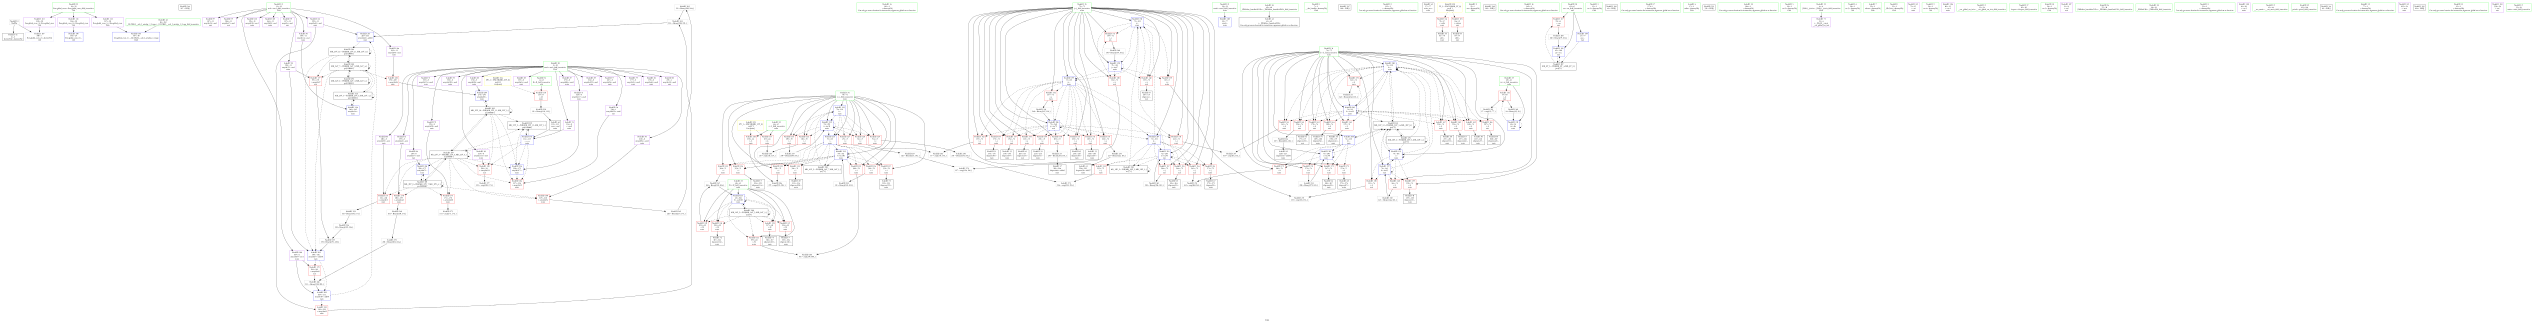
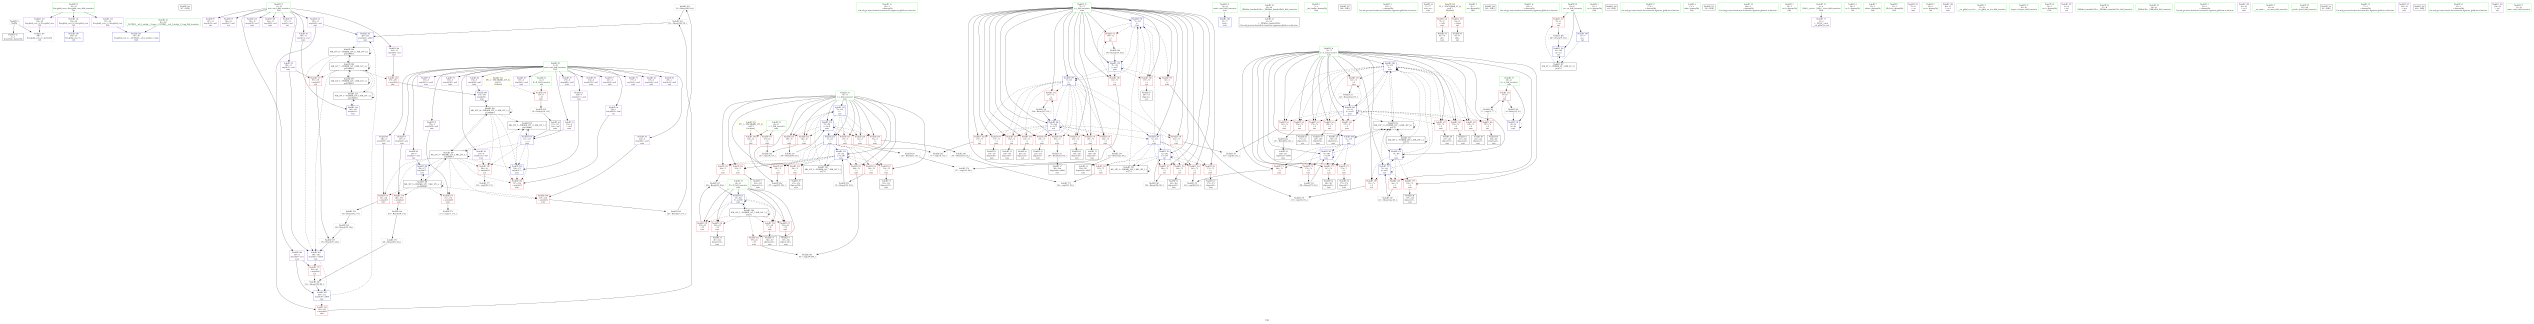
edge "NodeID: 214" -> "NodeID: 121": now "NodeID: 123" -> "NodeID: 121"
